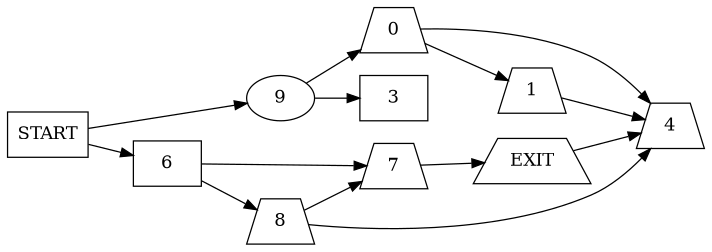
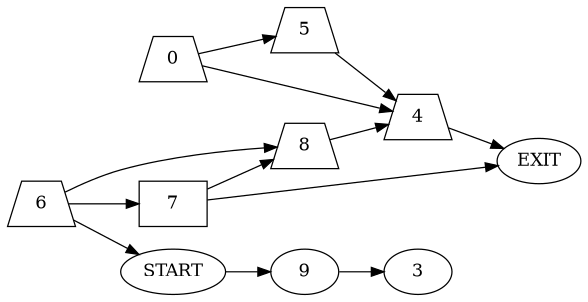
edge "9" -> "0": removed
node "1": label "1" -> "5"
node "3": shape box -> ellipse
node "START": shape box -> ellipse
edge "EXIT" -> "4": reversed
edge "START" -> "6": reversed
node "EXIT": shape trapezium -> ellipse
node "6": shape box -> trapezium
node "7": shape trapezium -> box
edge "8" -> "7": reversed
